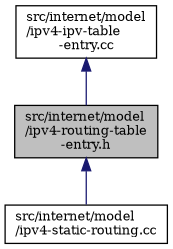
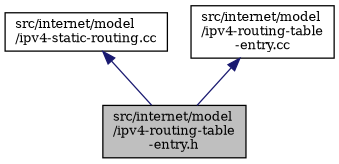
node "src/internet/model /ipv4-ipv-table -entry.cc": label "src/internet/model /ipv4-ipv-table -entry.cc" -> "src/internet/model /ipv4-routing-table -entry.cc"
edge "src/internet/model /ipv4-static-routing.cc" -> "src/internet/model /ipv4-routing-table -entry.h": reversed
